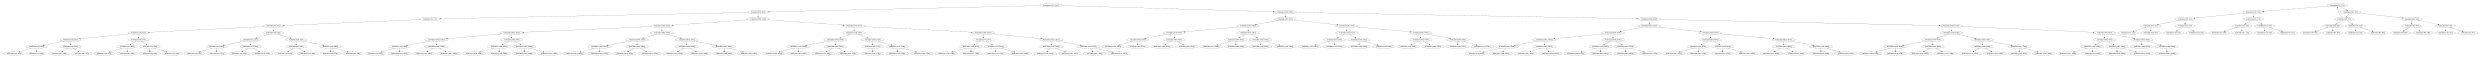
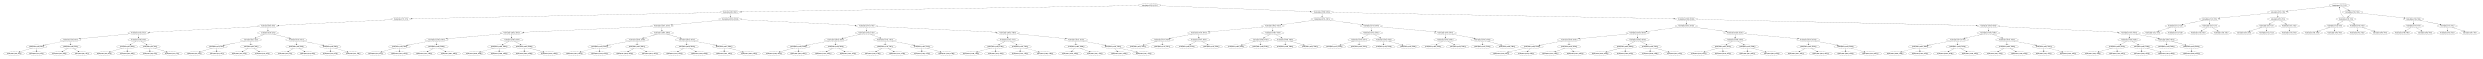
node "Node{data=[736, 736]}": removed
node "Node{data=[3142, 3142]}": added
